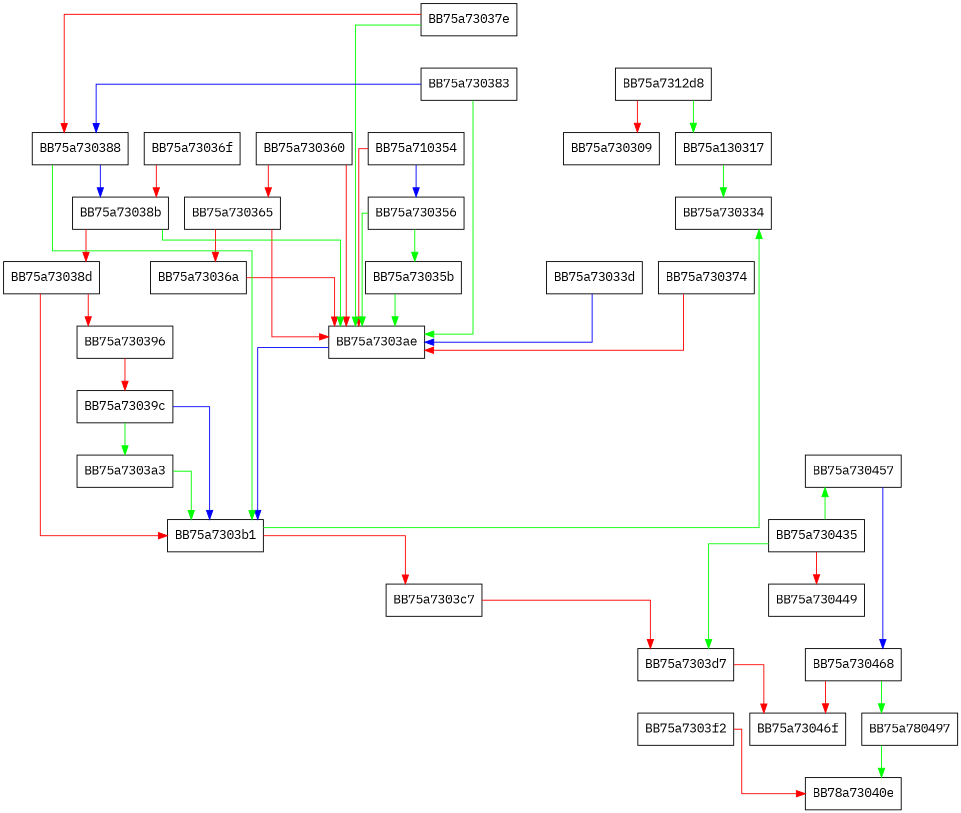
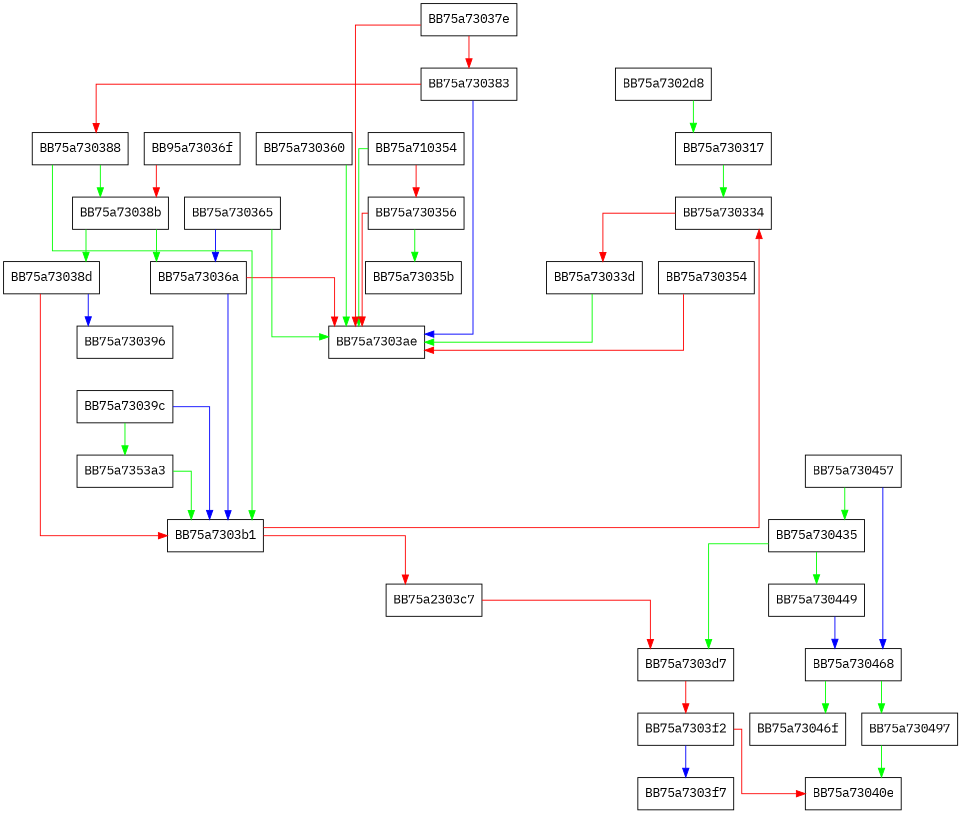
edge "BB75a73037e" -> "BB75a730388": now "BB75a73037e" -> "BB75a730383"
edge "BB75a730383" -> "BB75a730388": color blue -> red
node "BB75a7312d8": label "BB75a7312d8" -> "BB75a7302d8"
edge "BB75a73037e" -> "BB75a7303ae": color green -> red
node "BB75a73036f": label "BB75a73036f" -> "BB95a73036f"
node "BB75a730309": removed
node "BB75a130317": label "BB75a130317" -> "BB75a730317"
edge "BB75a730388" -> "BB75a73038b": color blue -> green
edge "BB75a730360" -> "BB75a730365": removed
edge "BB75a710354" -> "BB75a730356": color blue -> red
edge "BB75a730334" -> "BB75a73033d": added
edge "BB75a710354" -> "BB75a7303ae": color red -> green
edge "BB75a730383" -> "BB75a7303ae": color green -> blue
edge "BB75a73038b" -> "BB75a7303ae": now "BB75a73038b" -> "BB75a73036a"
edge "BB75a73038b" -> "BB75a73038d": color red -> green
edge "BB75a730365" -> "BB75a73036a": color red -> blue
edge "BB75a730360" -> "BB75a7303ae": color red -> green
edge "BB75a730356" -> "BB75a7303ae": color green -> red
node "BB75a730374": label "BB75a730374" -> "BB75a730354"
edge "BB75a73038d" -> "BB75a730396": color red -> blue
edge "BB75a73035b" -> "BB75a7303ae": removed
edge "BB75a730365" -> "BB75a7303ae": color red -> green
edge "BB75a73033d" -> "BB75a7303ae": color blue -> green
edge "BB75a730396" -> "BB75a73039c": removed
edge "BB75a7303ae" -> "BB75a7303b1": now "BB75a73036a" -> "BB75a7303b1"
node "BB75a7303a3": label "BB75a7303a3" -> "BB75a7353a3"
edge "BB75a730435" -> "BB75a730457": reversed
edge "BB75a7303b1" -> "BB75a730334": color green -> red
edge "BB75a730435" -> "BB75a730449": color red -> green
node "BB75a7303c7": label "BB75a7303c7" -> "BB75a2303c7"
edge "BB75a730449" -> "BB75a730468": added
edge "BB75a7303d7" -> "BB75a73046f": now "BB75a7303d7" -> "BB75a7303f2"
edge "BB75a730468" -> "BB75a73046f": color red -> green
node "BB75a780497": label "BB75a780497" -> "BB75a730497"
node "BB75a7303f7": added
node "BB78a73040e": label "BB78a73040e" -> "BB75a73040e"
